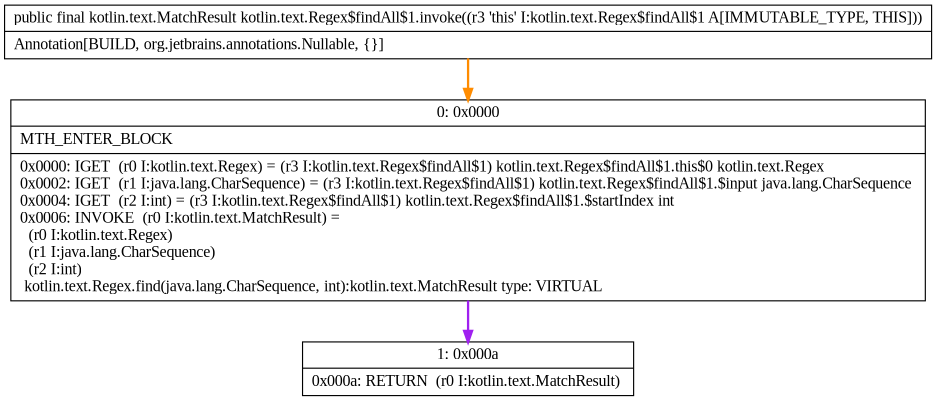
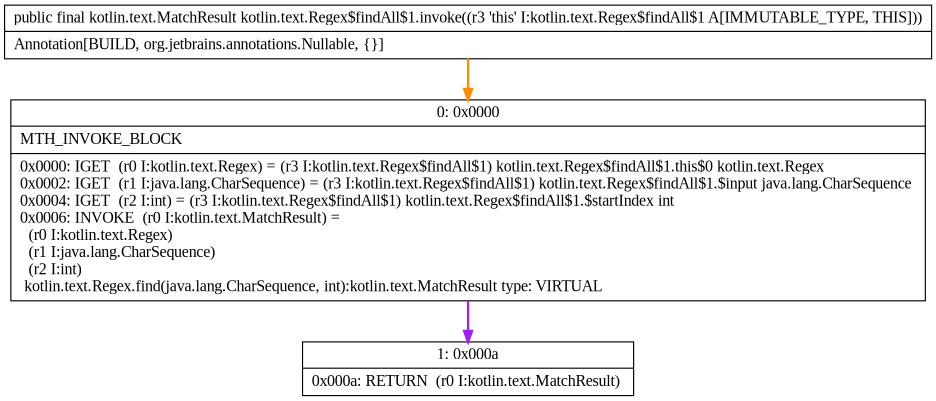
node "0: 0x0000": text "MTH_ENTER_BLOCK" -> "MTH_INVOKE_BLOCK"
